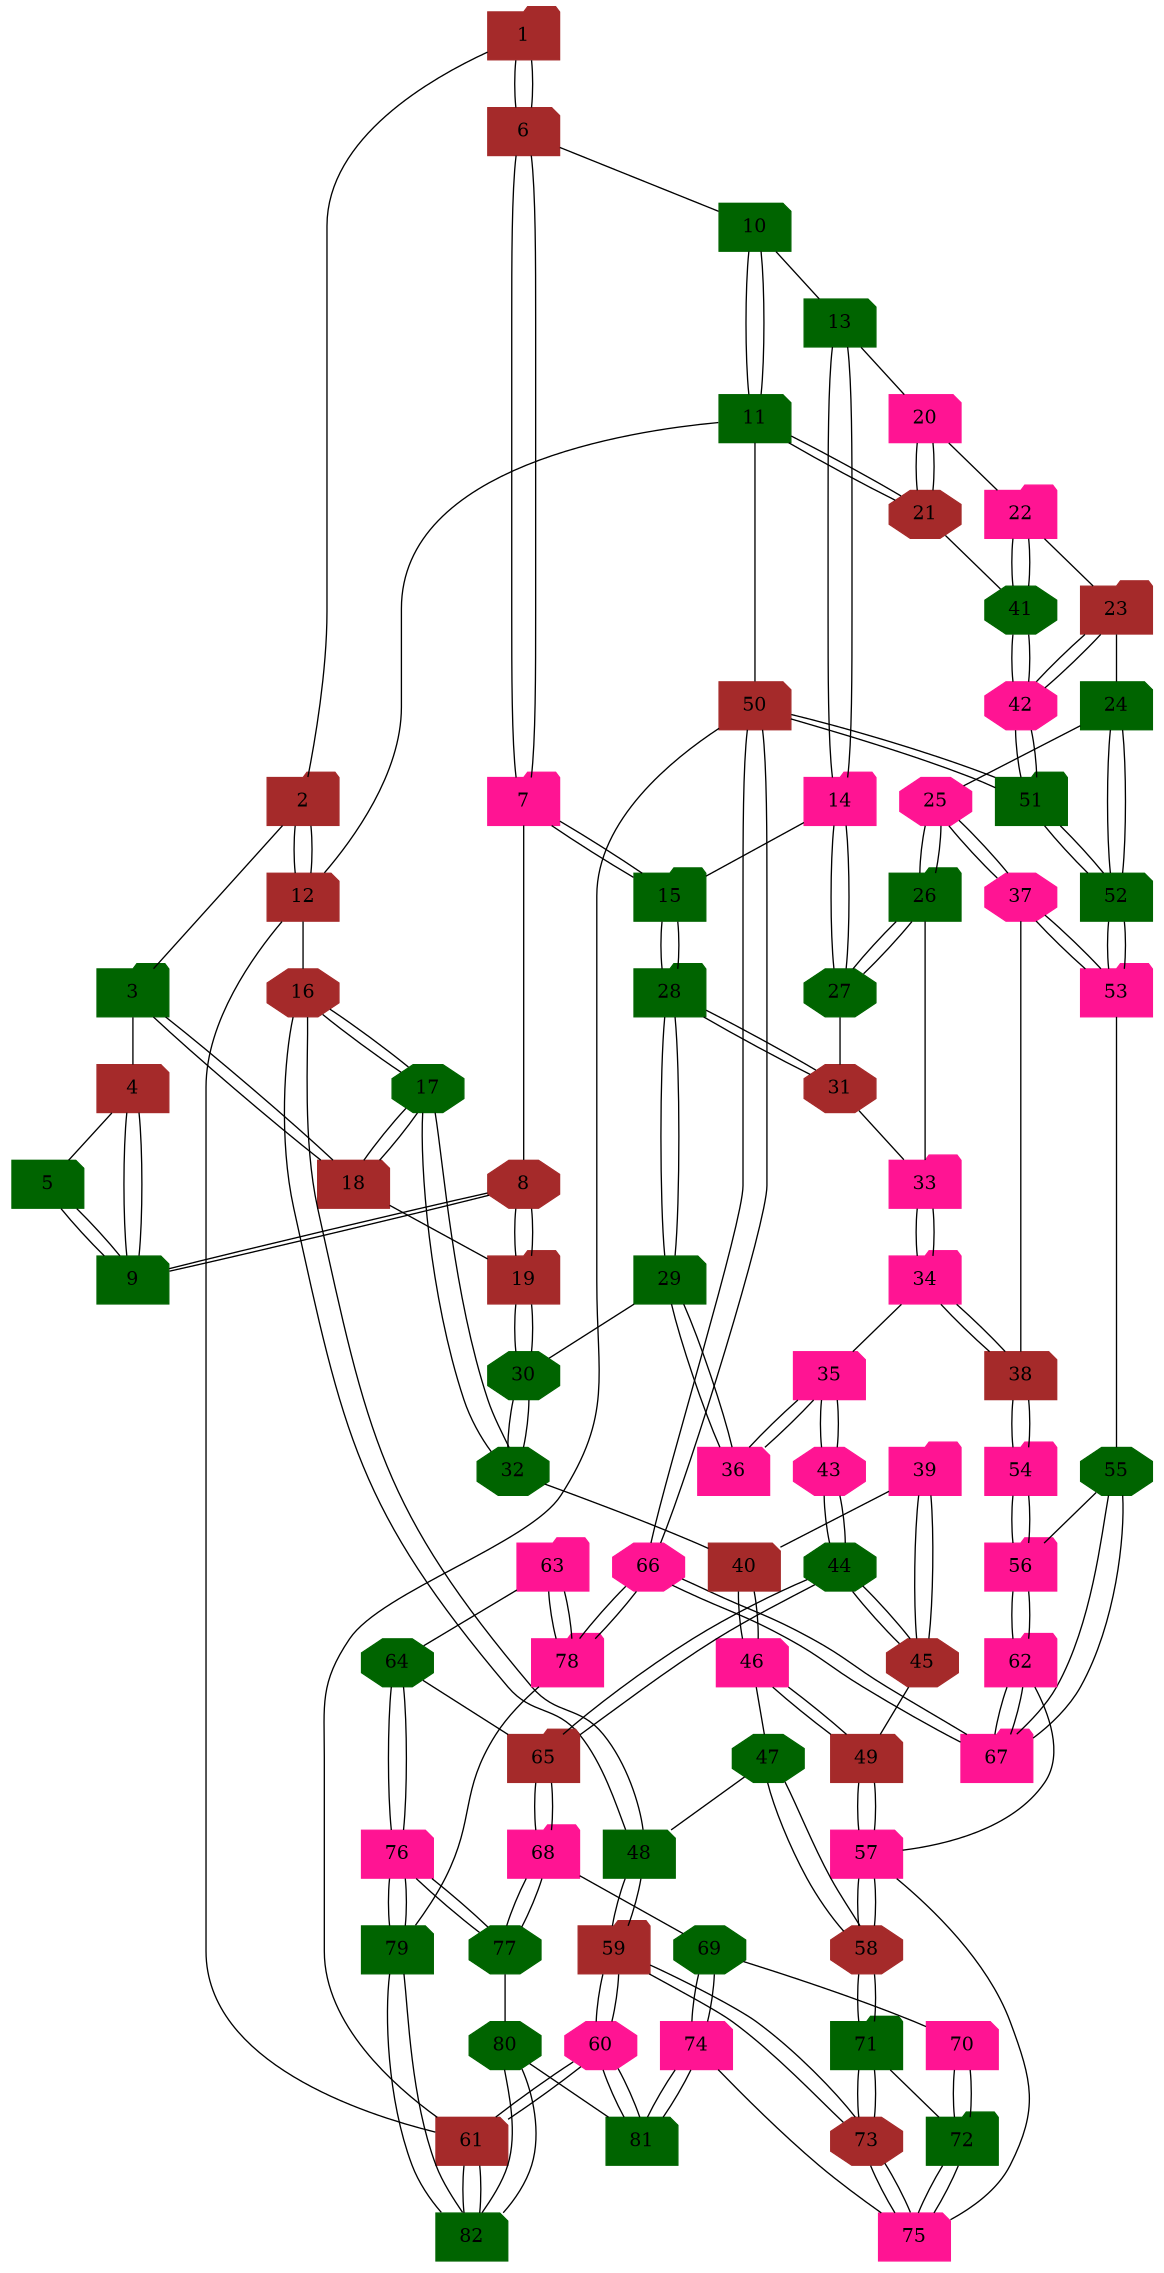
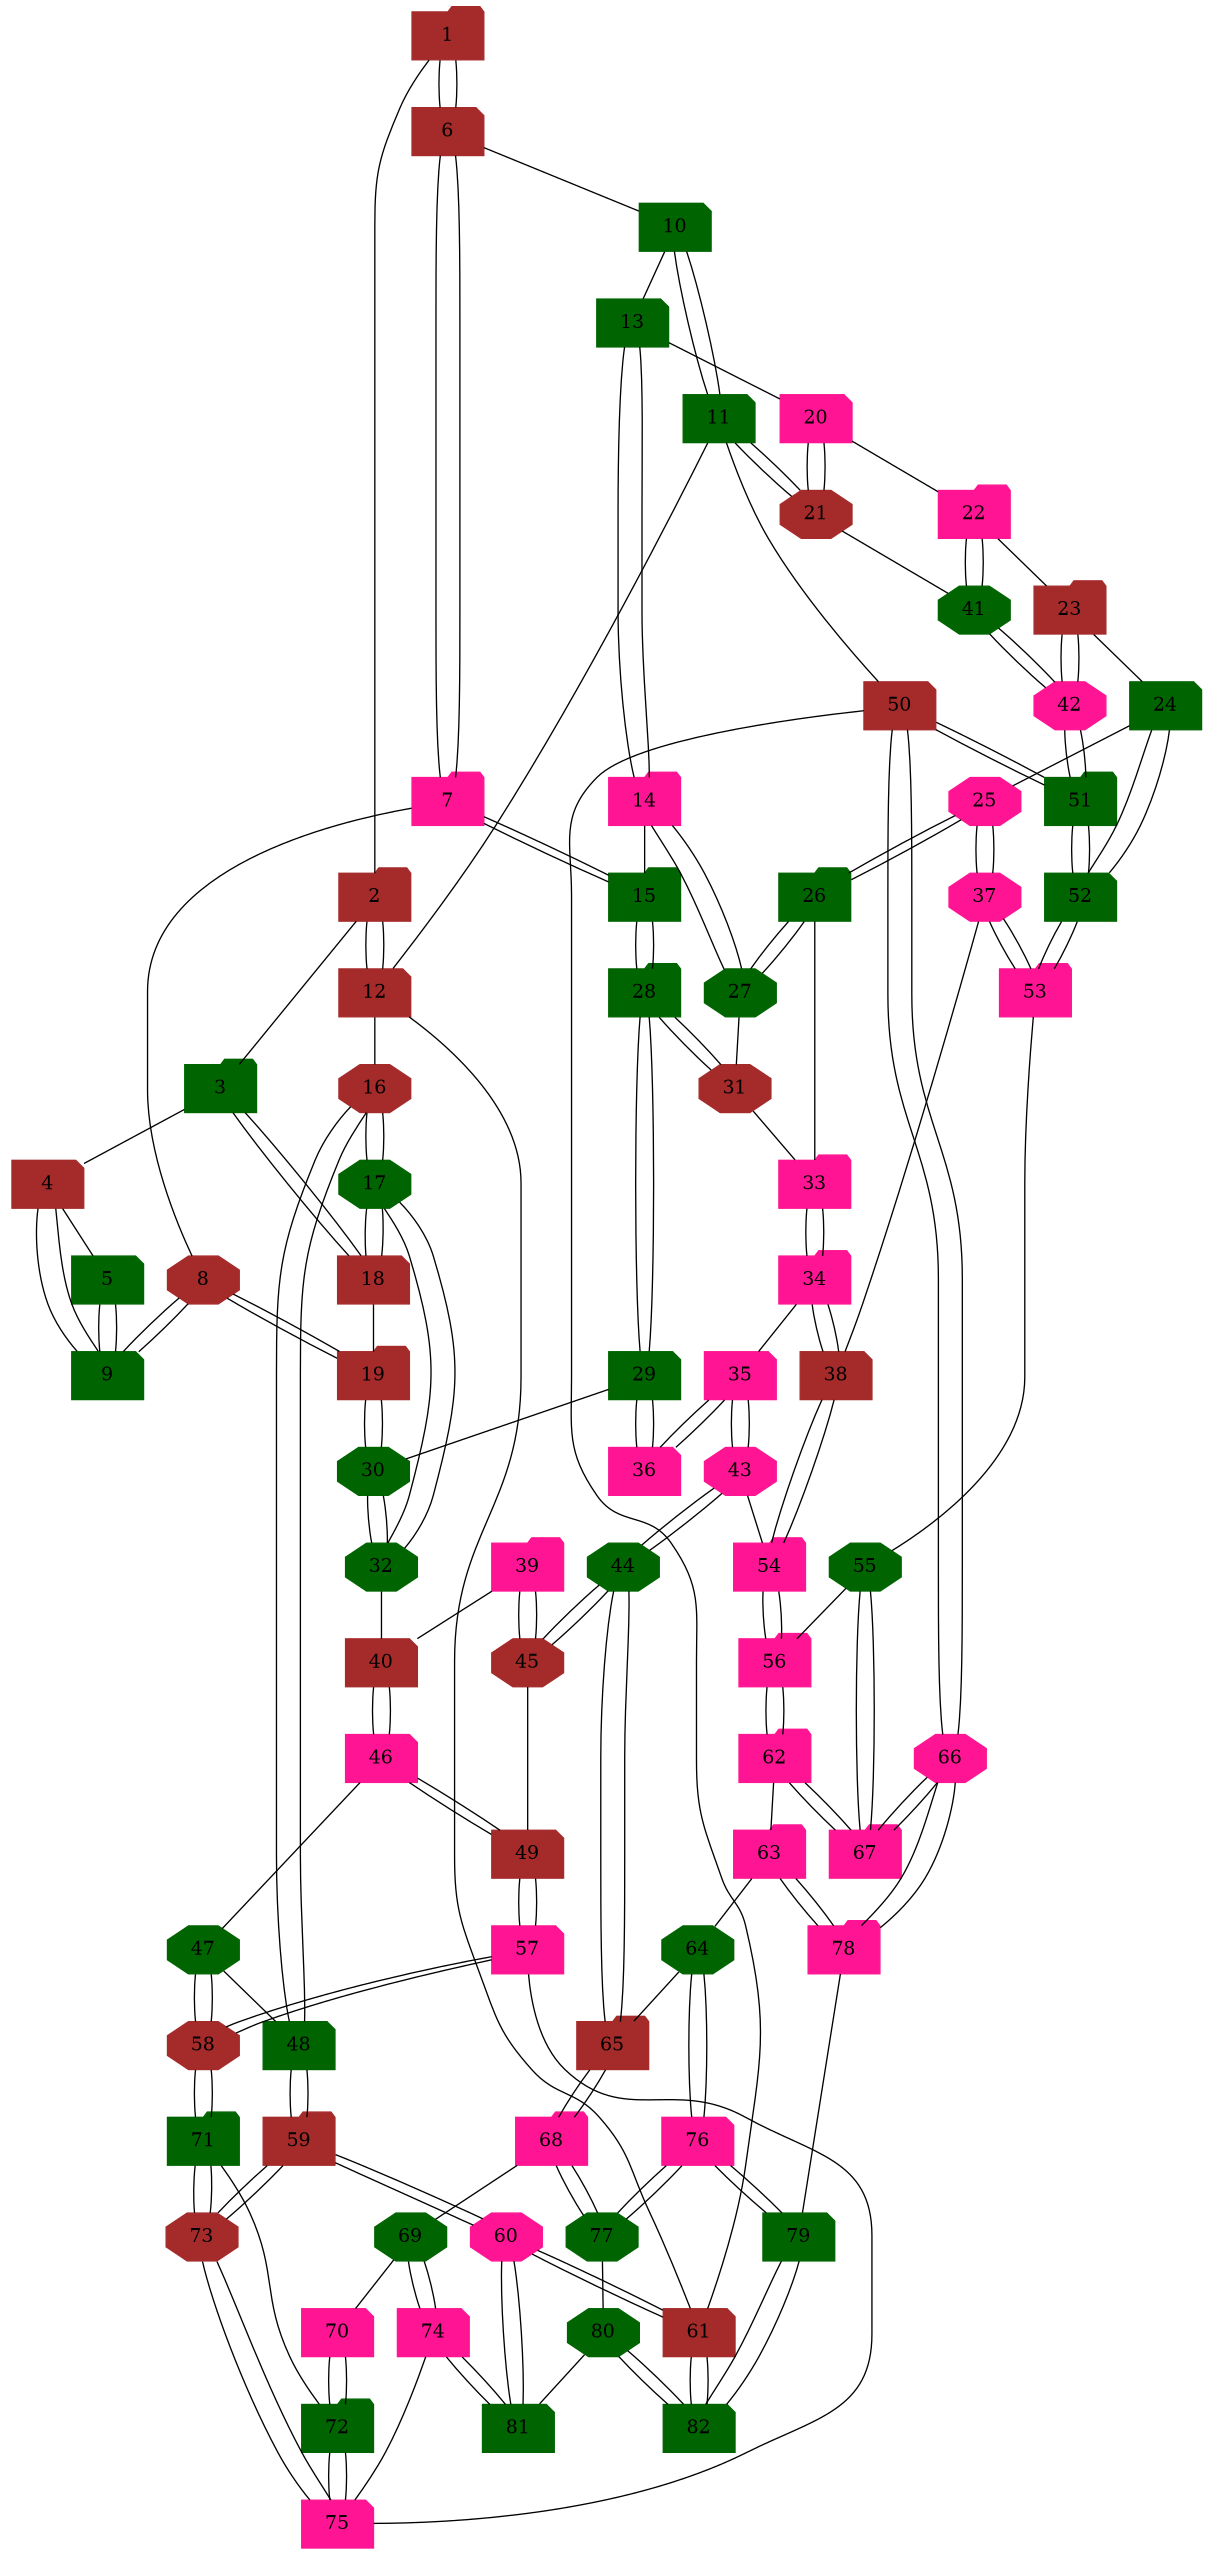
edge "43" -- "54": added
edge "62" -- "57": now "62" -- "63"
